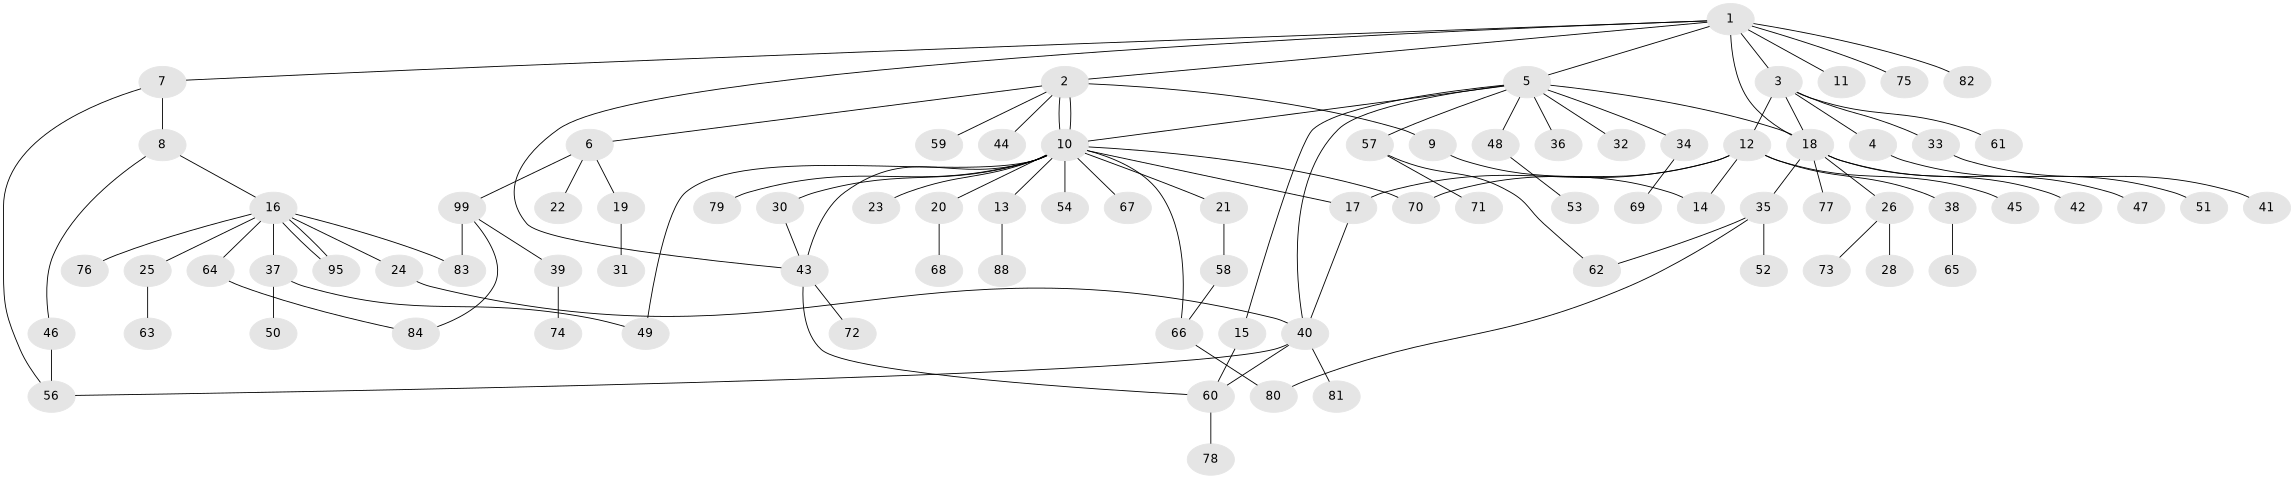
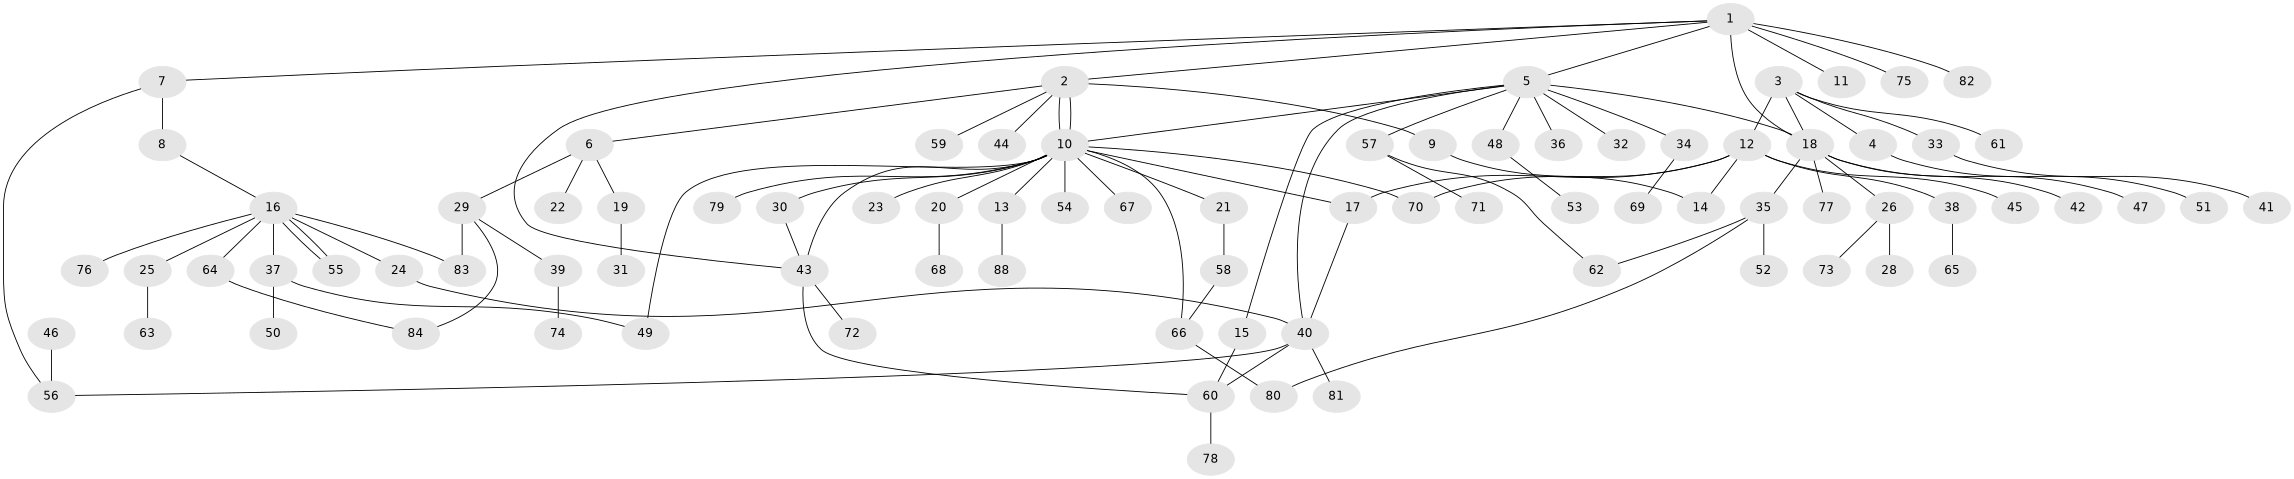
edge "1" -- "3": removed
node "99": label "99" -> "29"
edge "8" -- "46": removed
node "95": label "95" -> "55"
